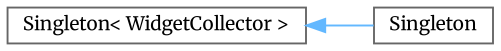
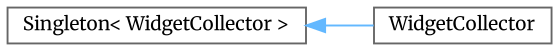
node "Singleton": label "Singleton" -> "WidgetCollector"
